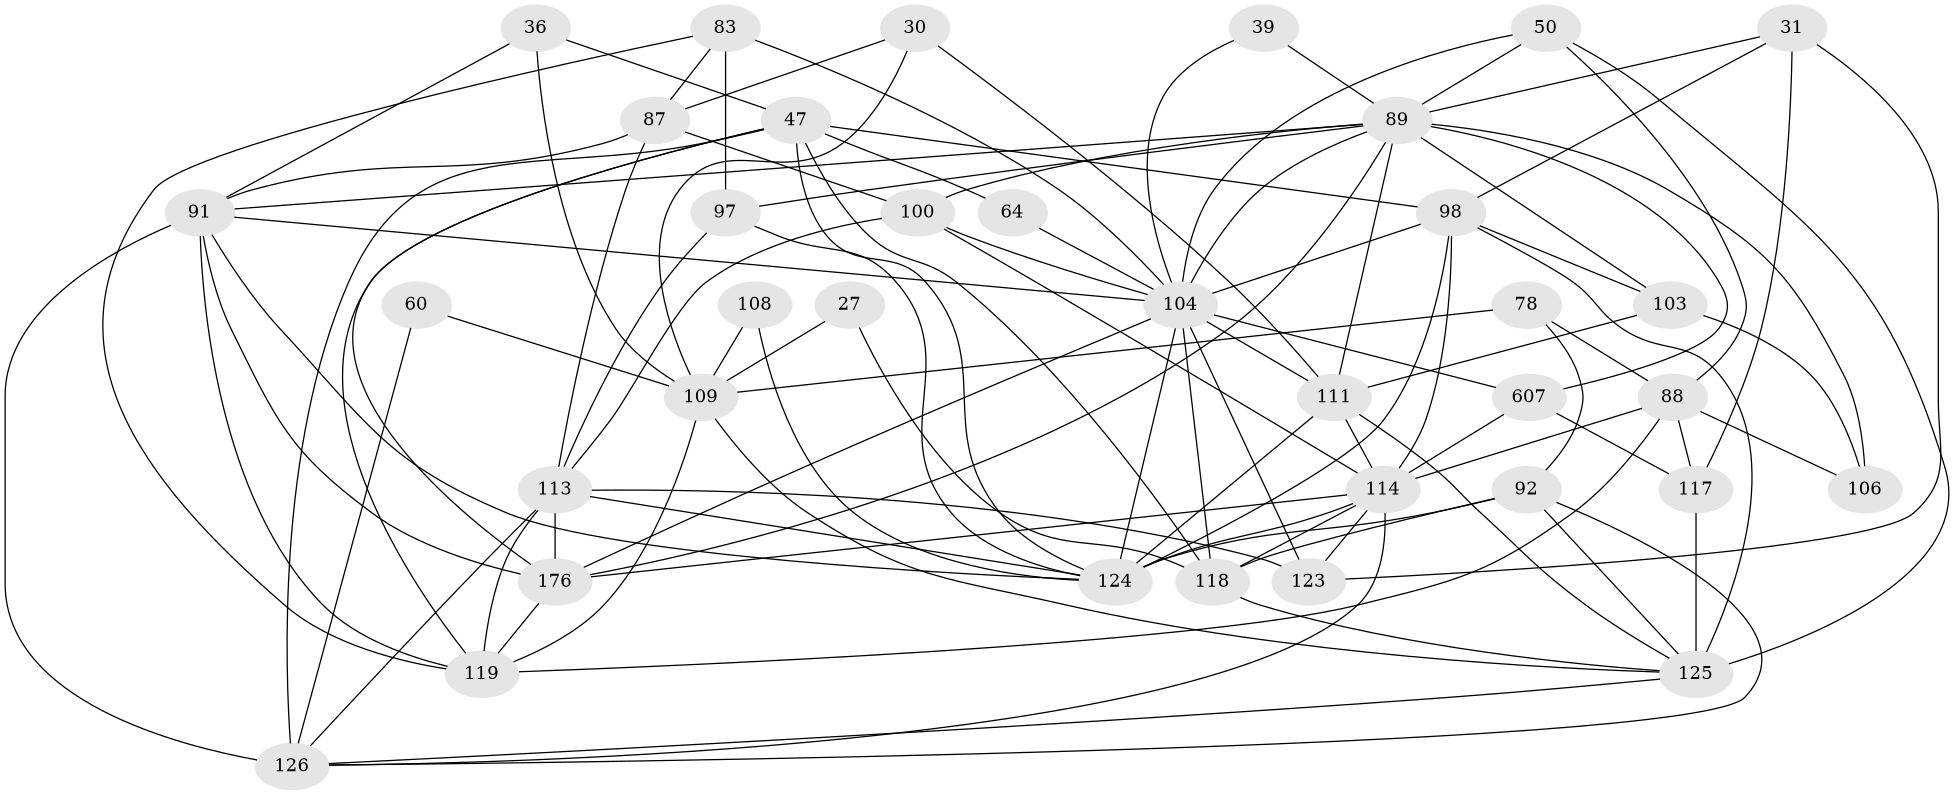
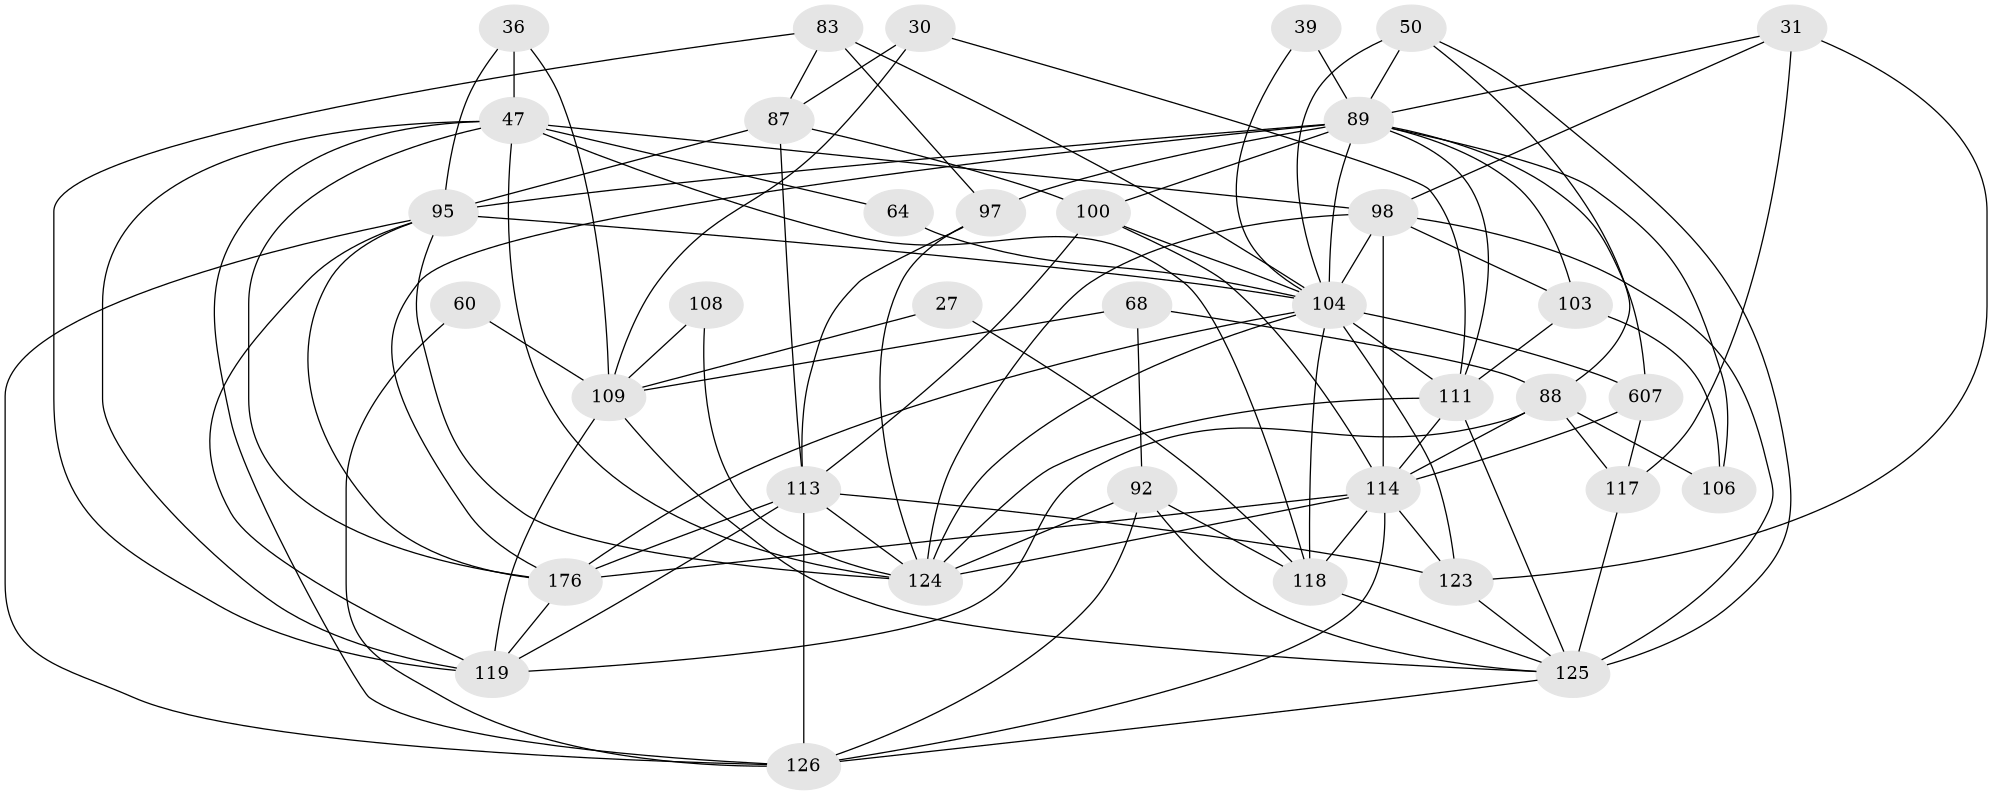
node "91": label "91" -> "95"
node "78": label "78" -> "68"
edge "123" -- "125": added
